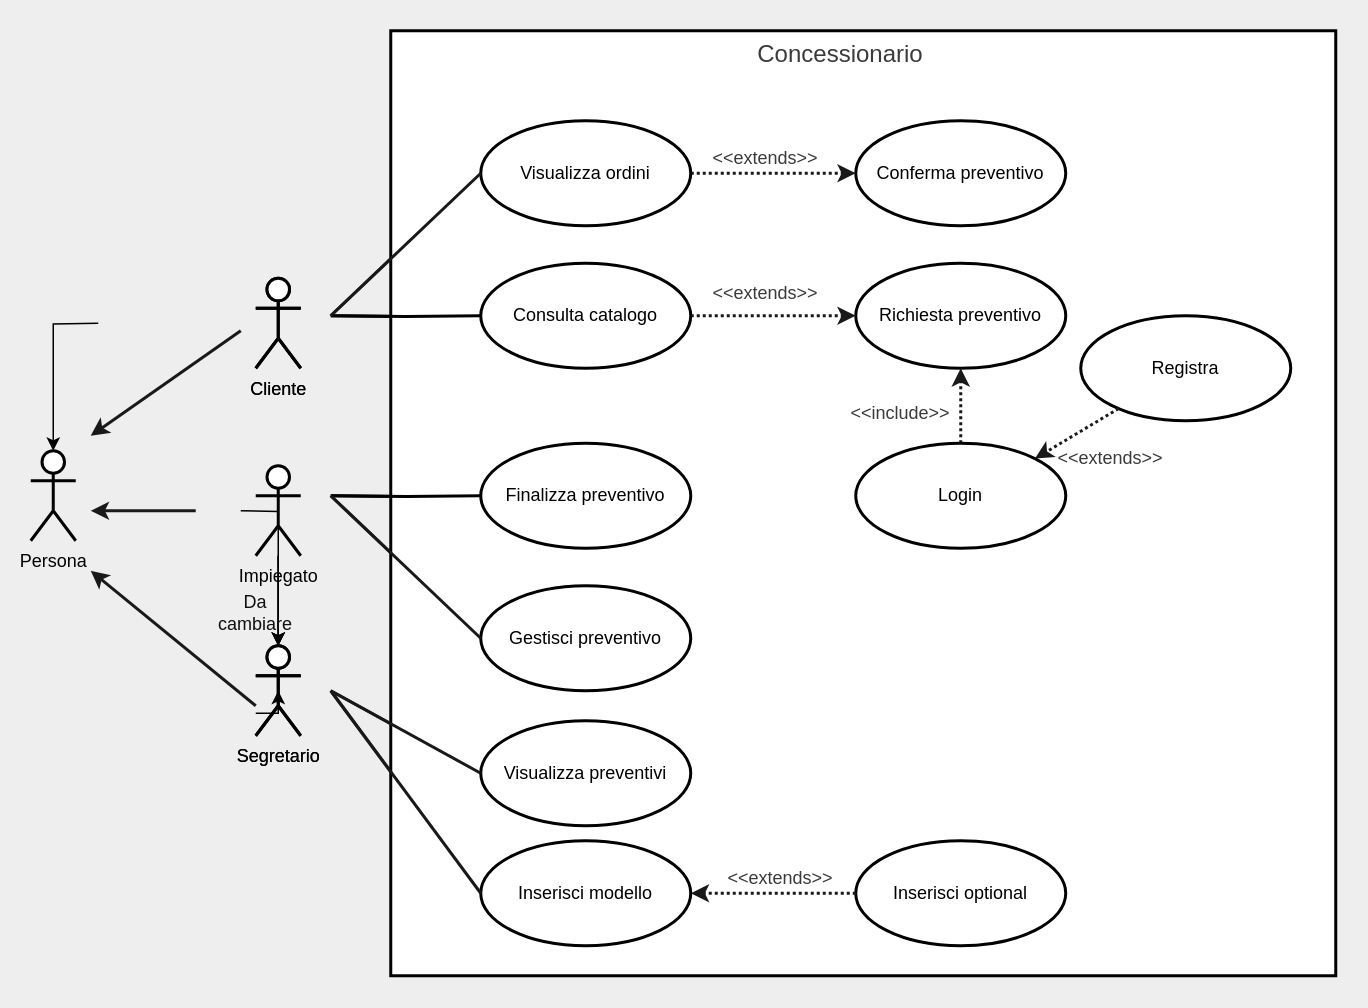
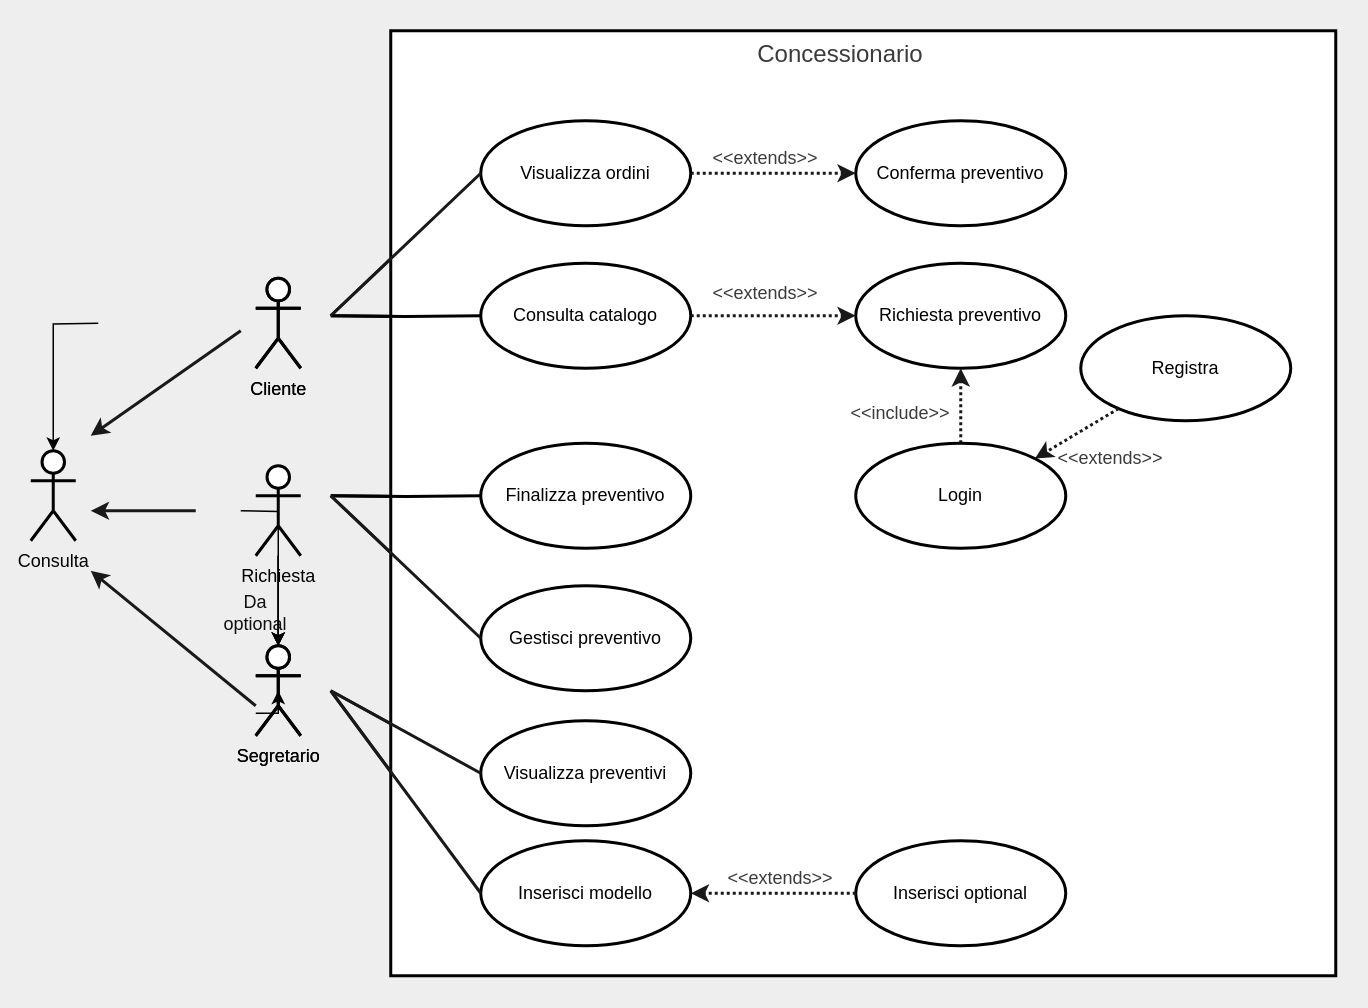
node "Persona": label "Persona" -> "Consulta"
node "Impiegato": label "Impiegato" -> "Richiesta"
node "Da cambiare": label "Da cambiare" -> "Da optional"
